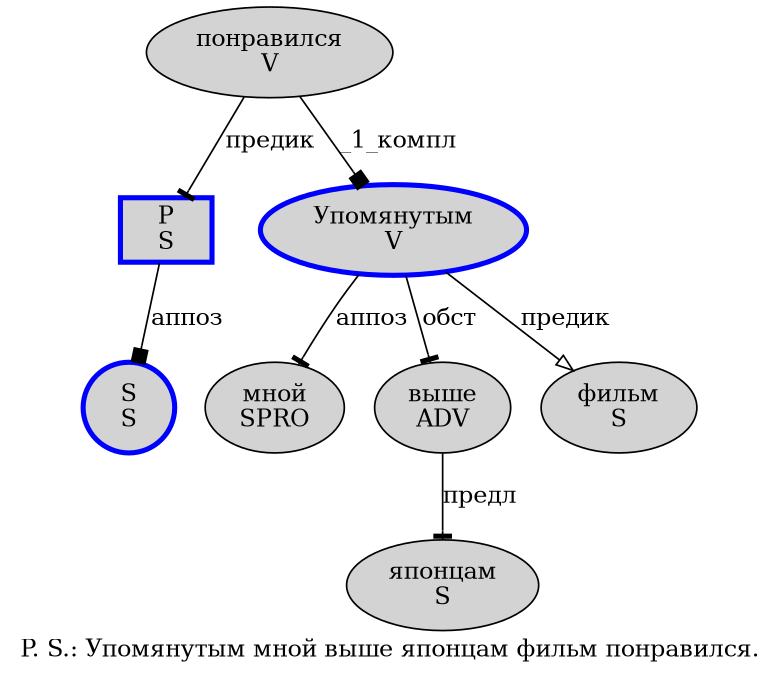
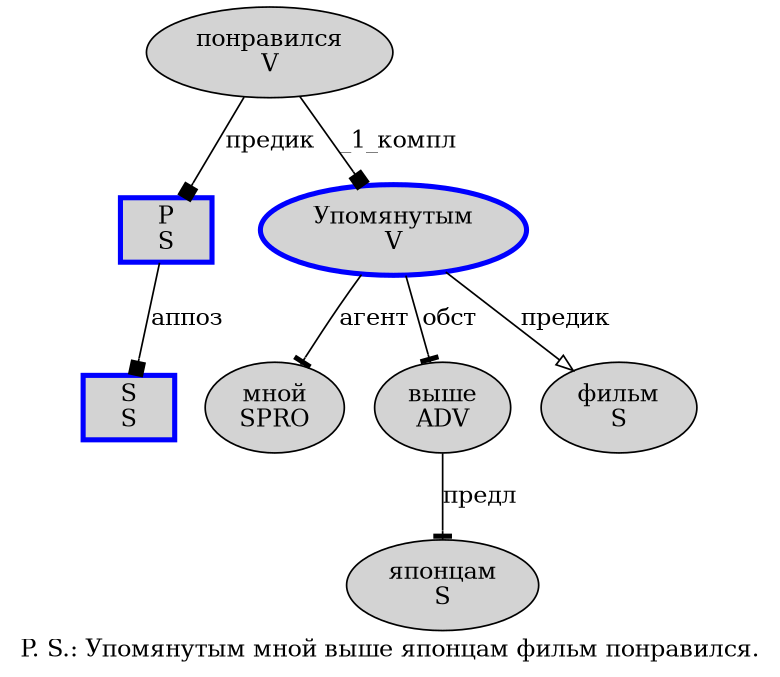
edge "понравился V" -> "P S": arrowhead tee -> box
edge "Упомянутым V" -> "мной SPRO": label "аппоз" -> "агент"
node "S S": shape ellipse -> box
